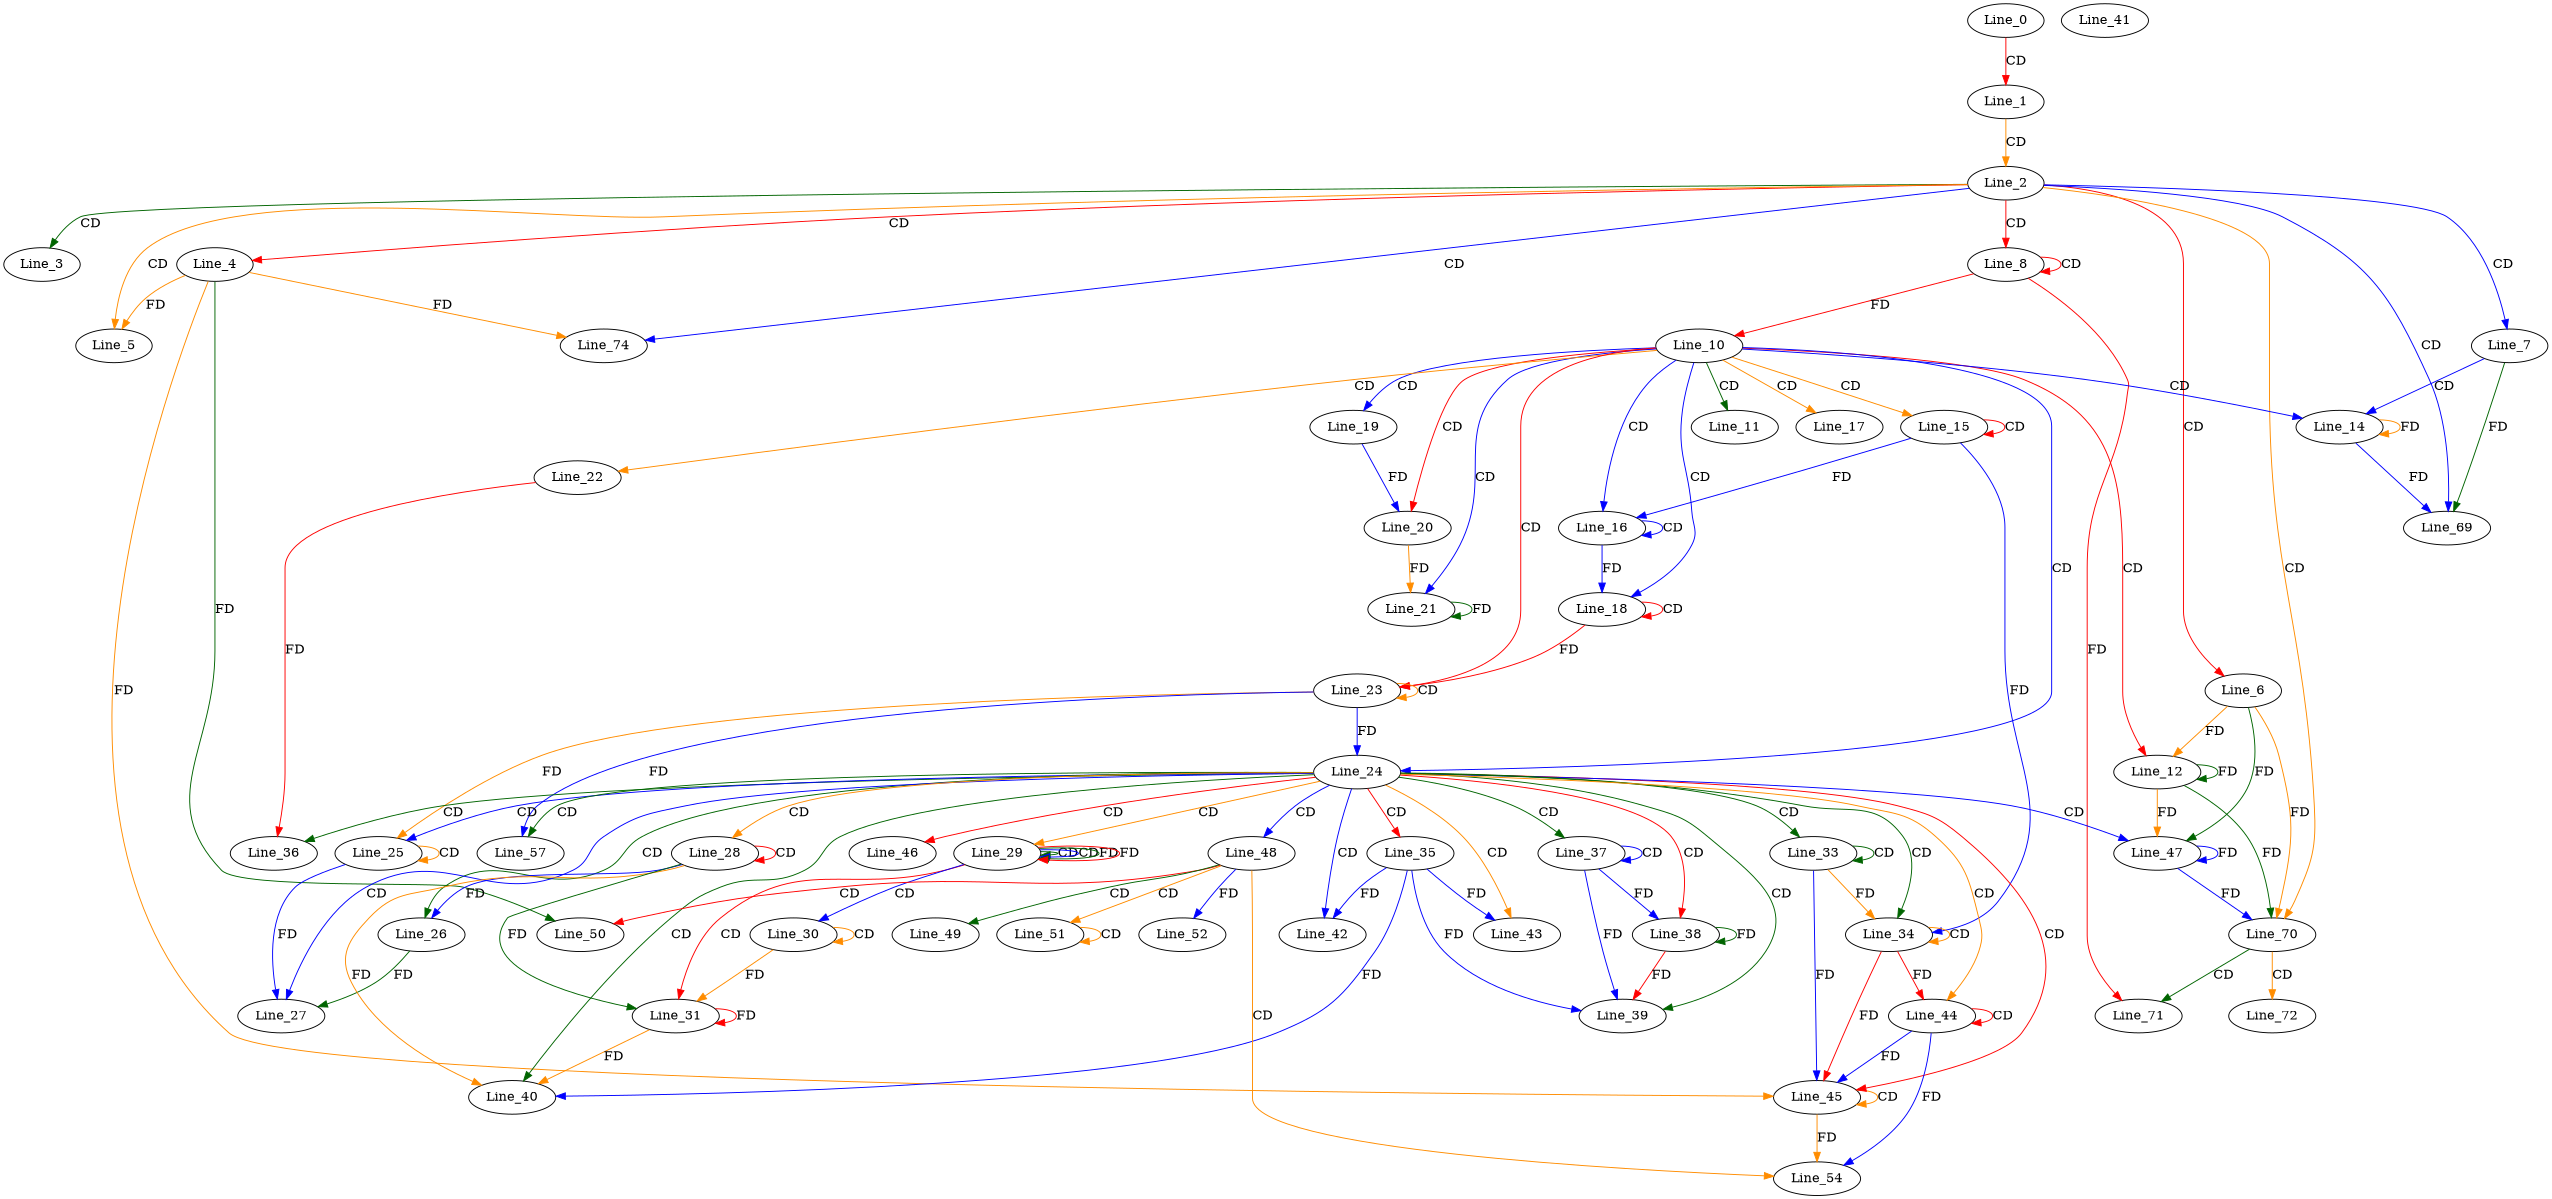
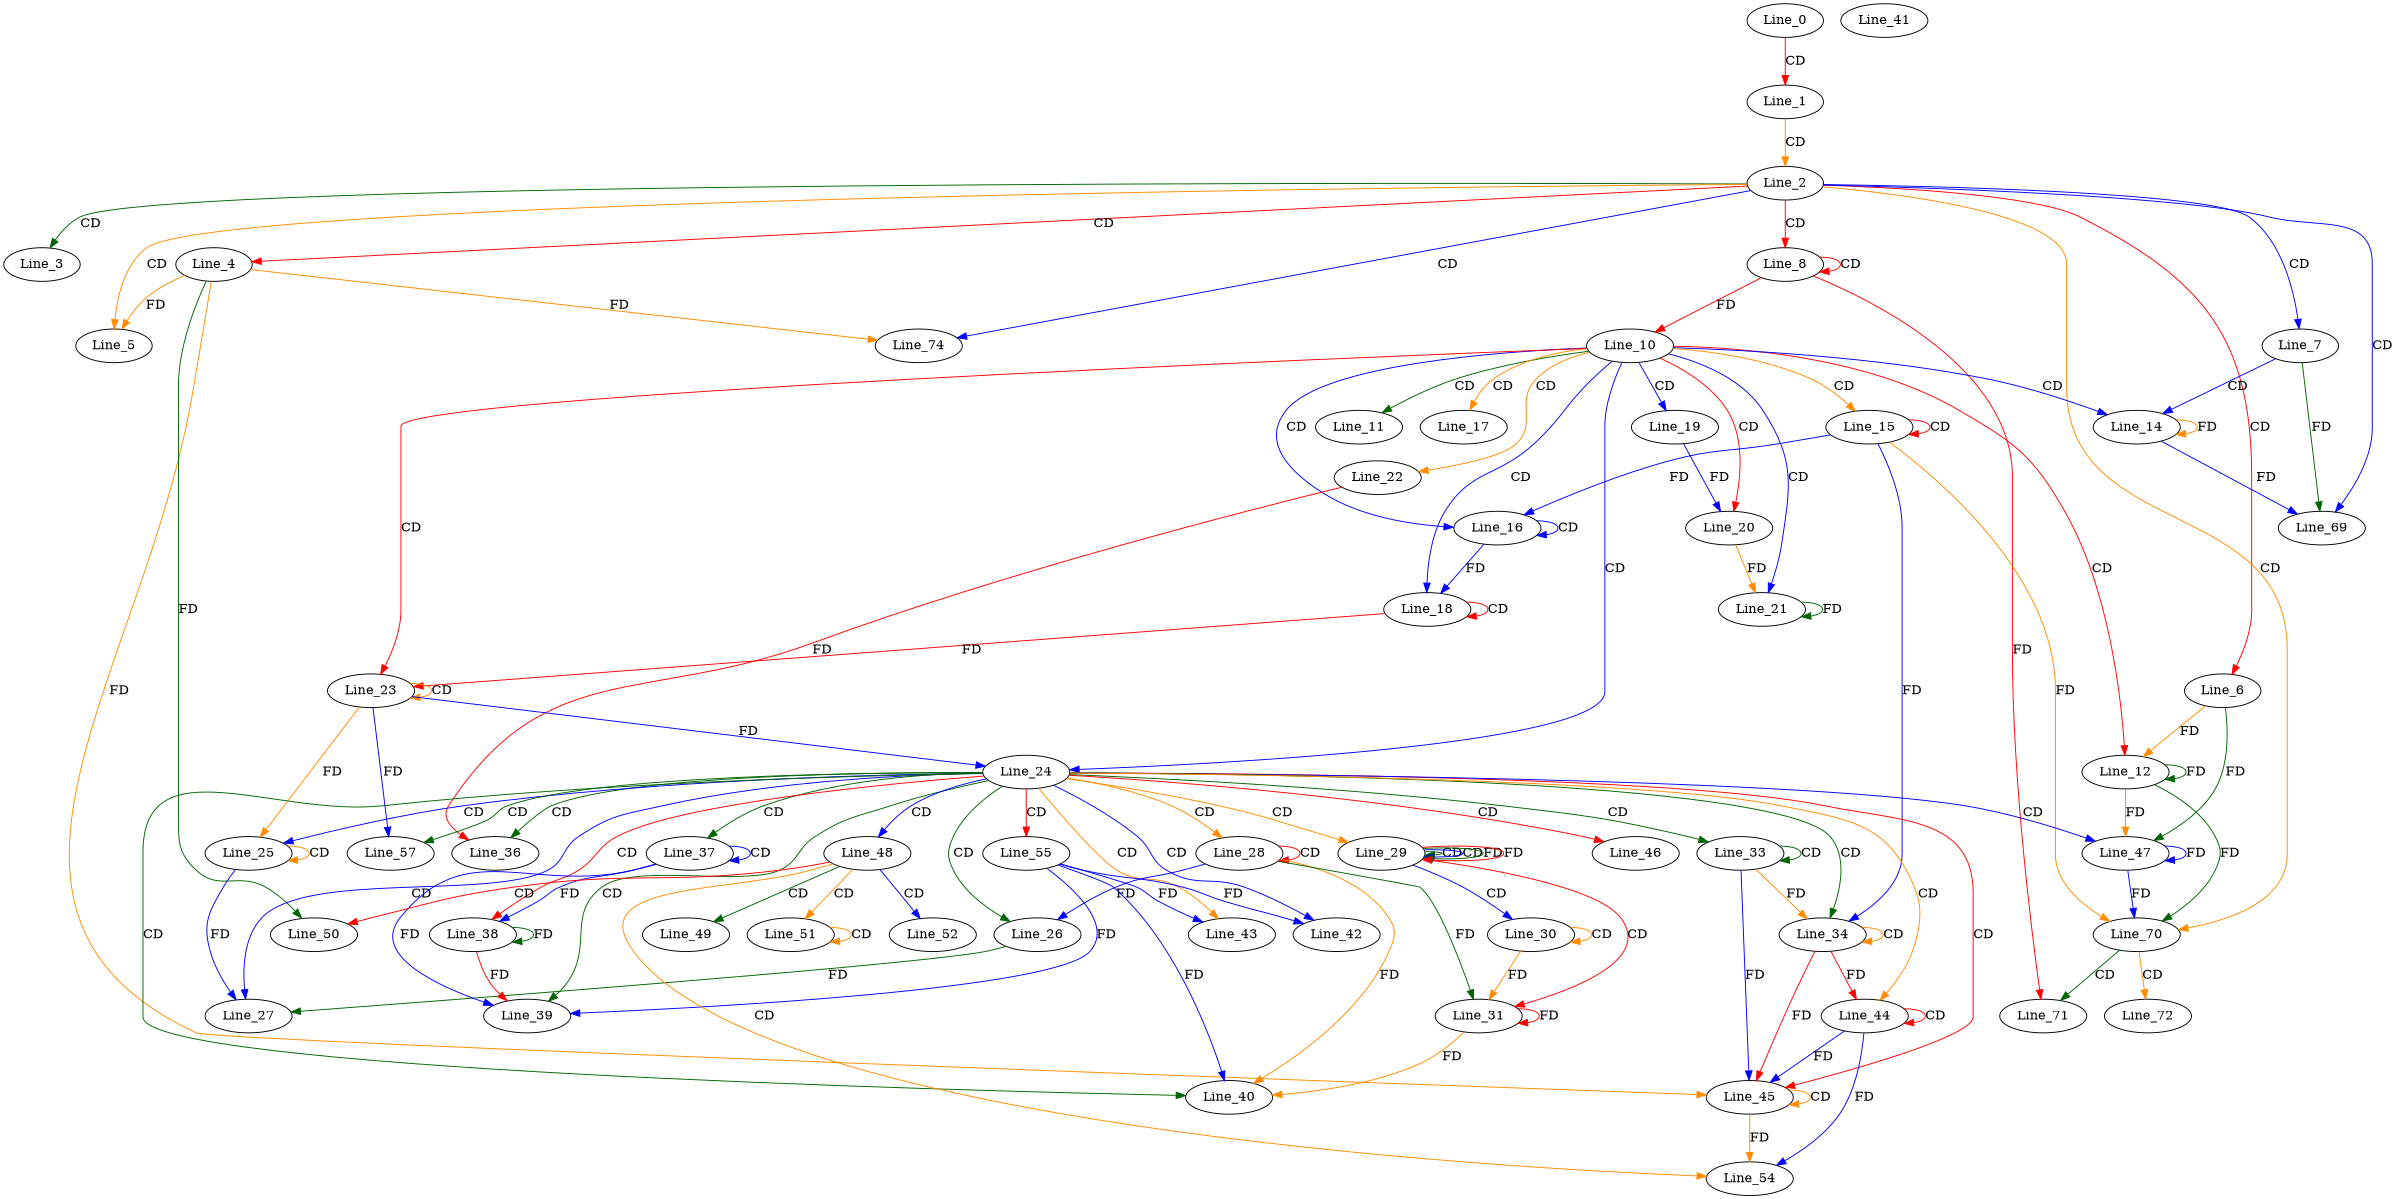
edge "Line_6" -> "Line_70": now "Line_15" -> "Line_70"
node "Line_35": label "Line_35" -> "Line_55"
edge "Line_48" -> "Line_52": label "FD" -> "CD"
